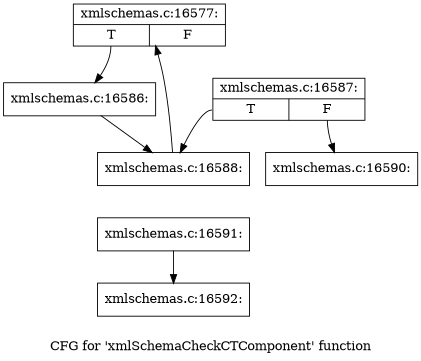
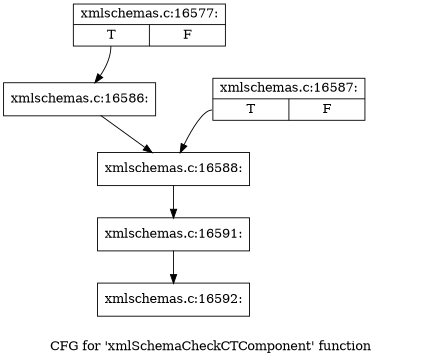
edge "xmlschemas.c:16588:" -> "xmlschemas.c:16577:": now "xmlschemas.c:16588:" -> "xmlschemas.c:16591:"
node "xmlschemas.c:16590:": removed
